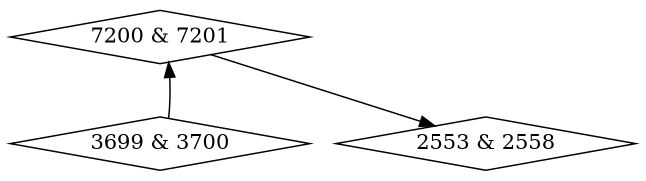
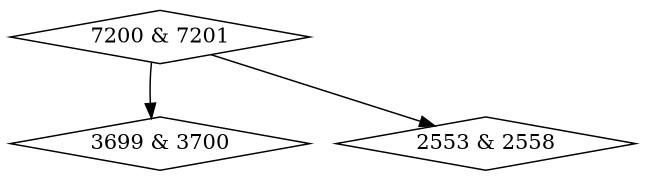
edge "3699 & 3700" -> "7200 & 7201": reversed
